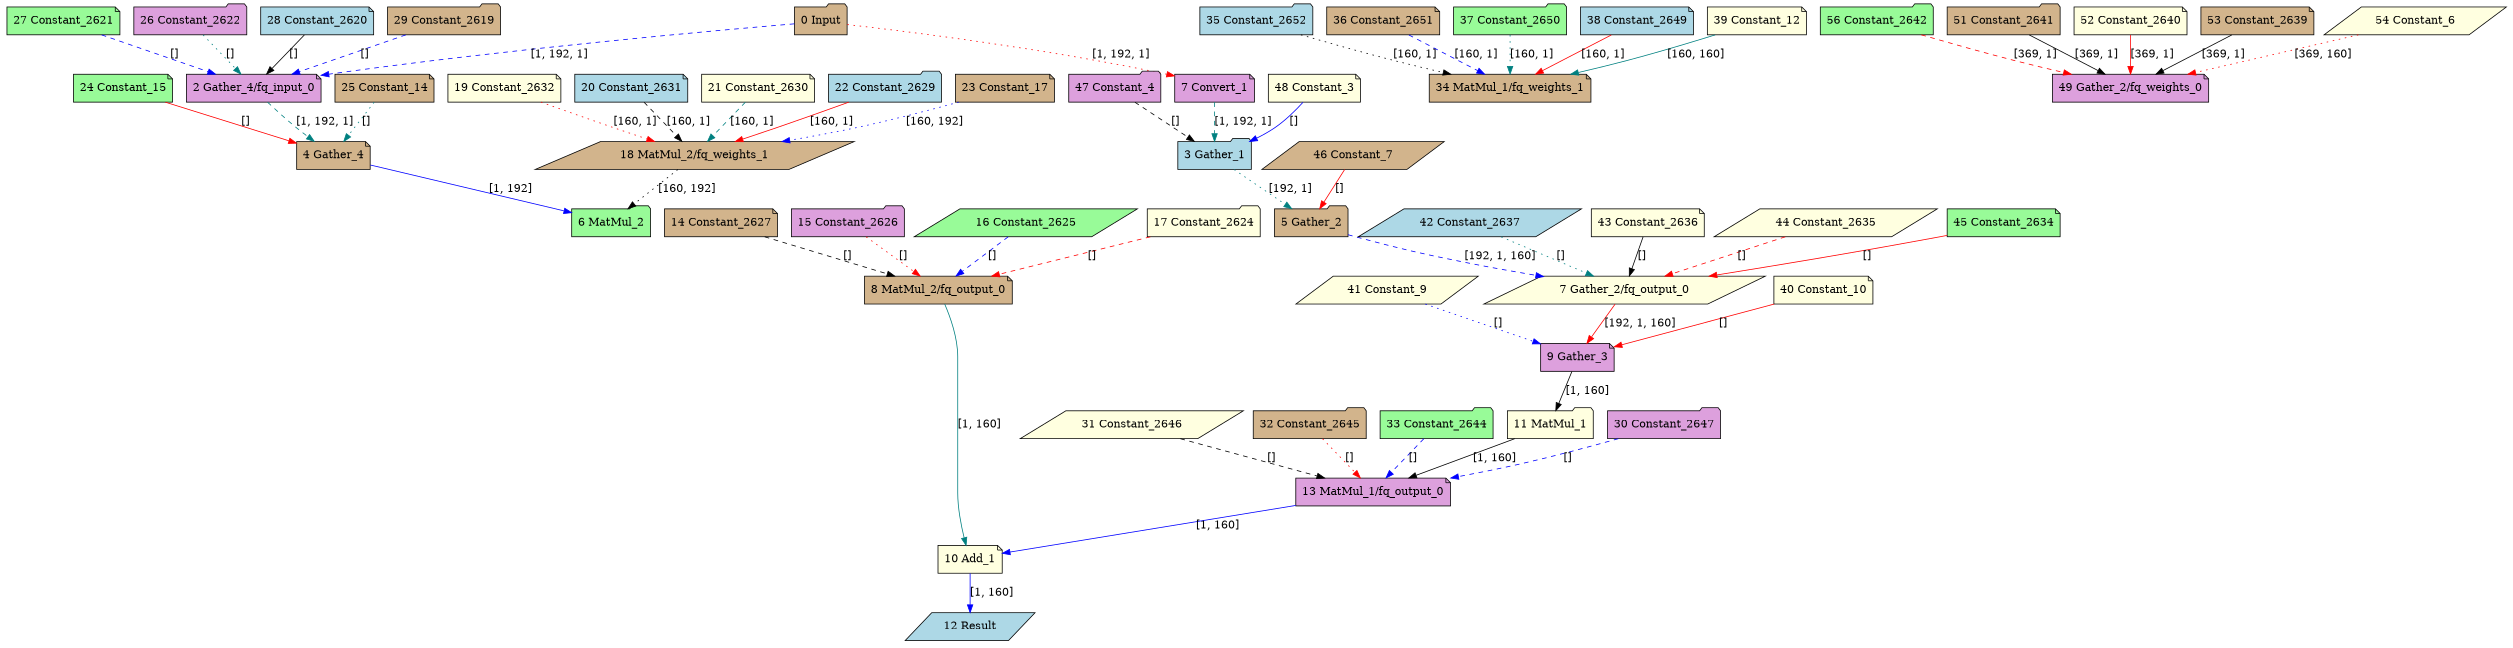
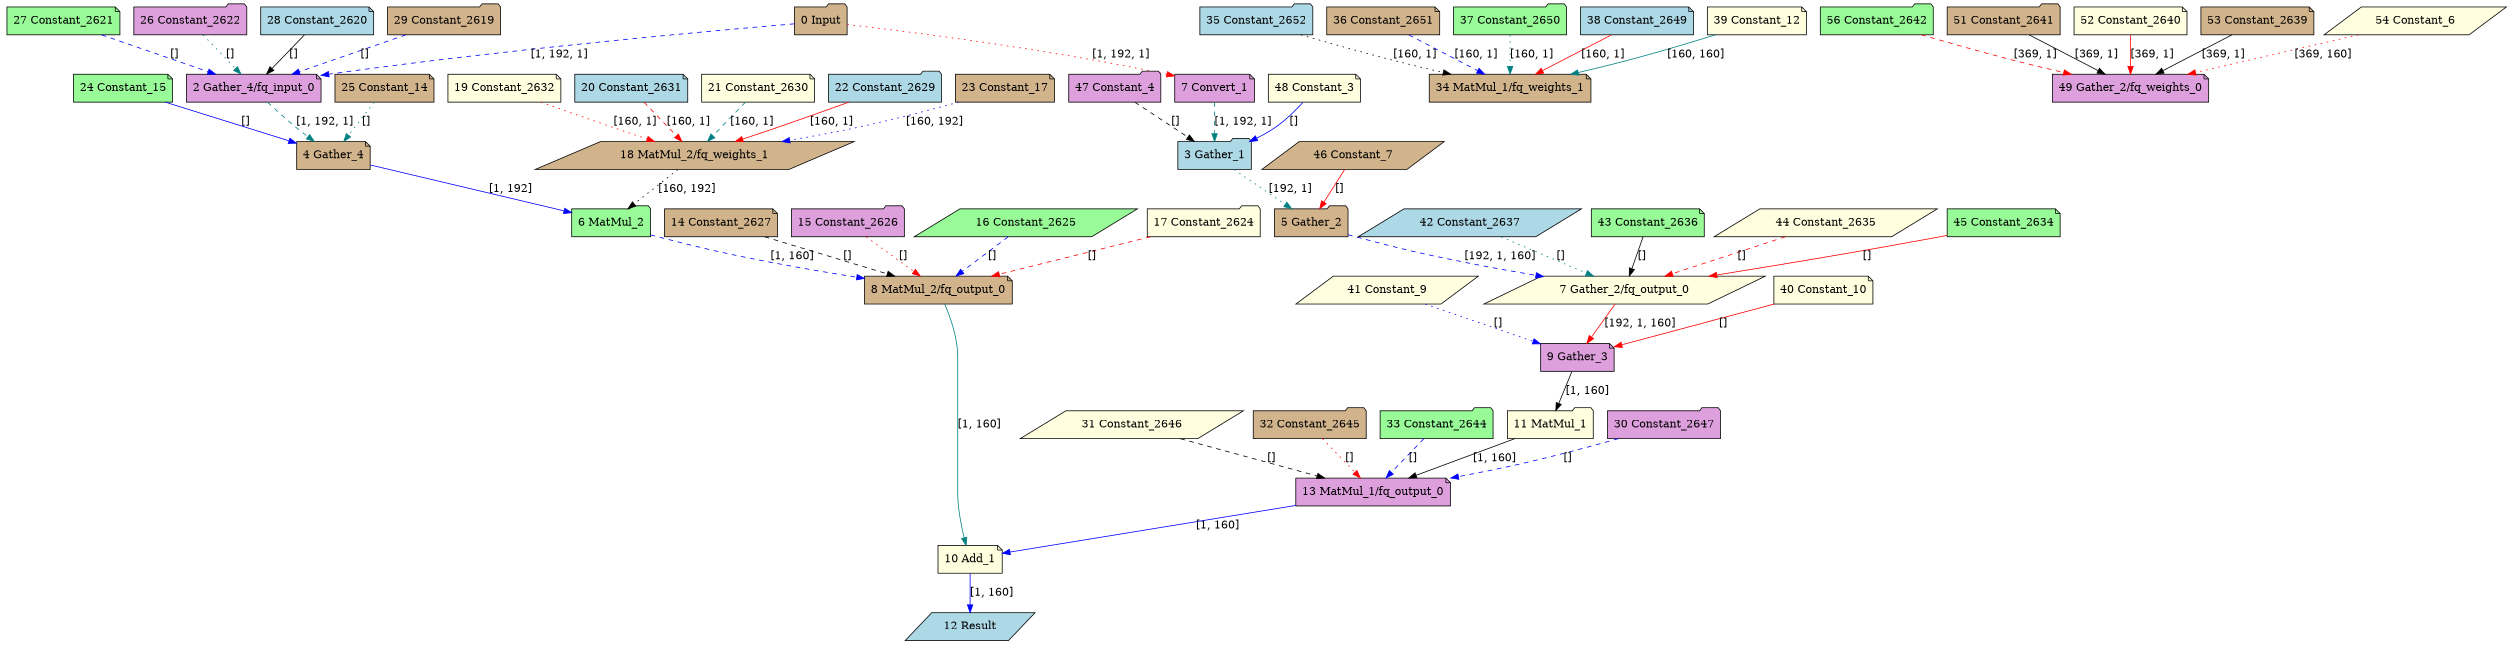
edge "20 Constant_2631" -> "18 MatMul_2/fq_weights_1": color black -> red
edge "24 Constant_15" -> "4 Gather_4": color red -> blue
node "43 Constant_2636": fillcolor lightyellow -> palegreen
edge "6 MatMul_2" -> "8 MatMul_2/fq_output_0": added, label "[1, 160]"
